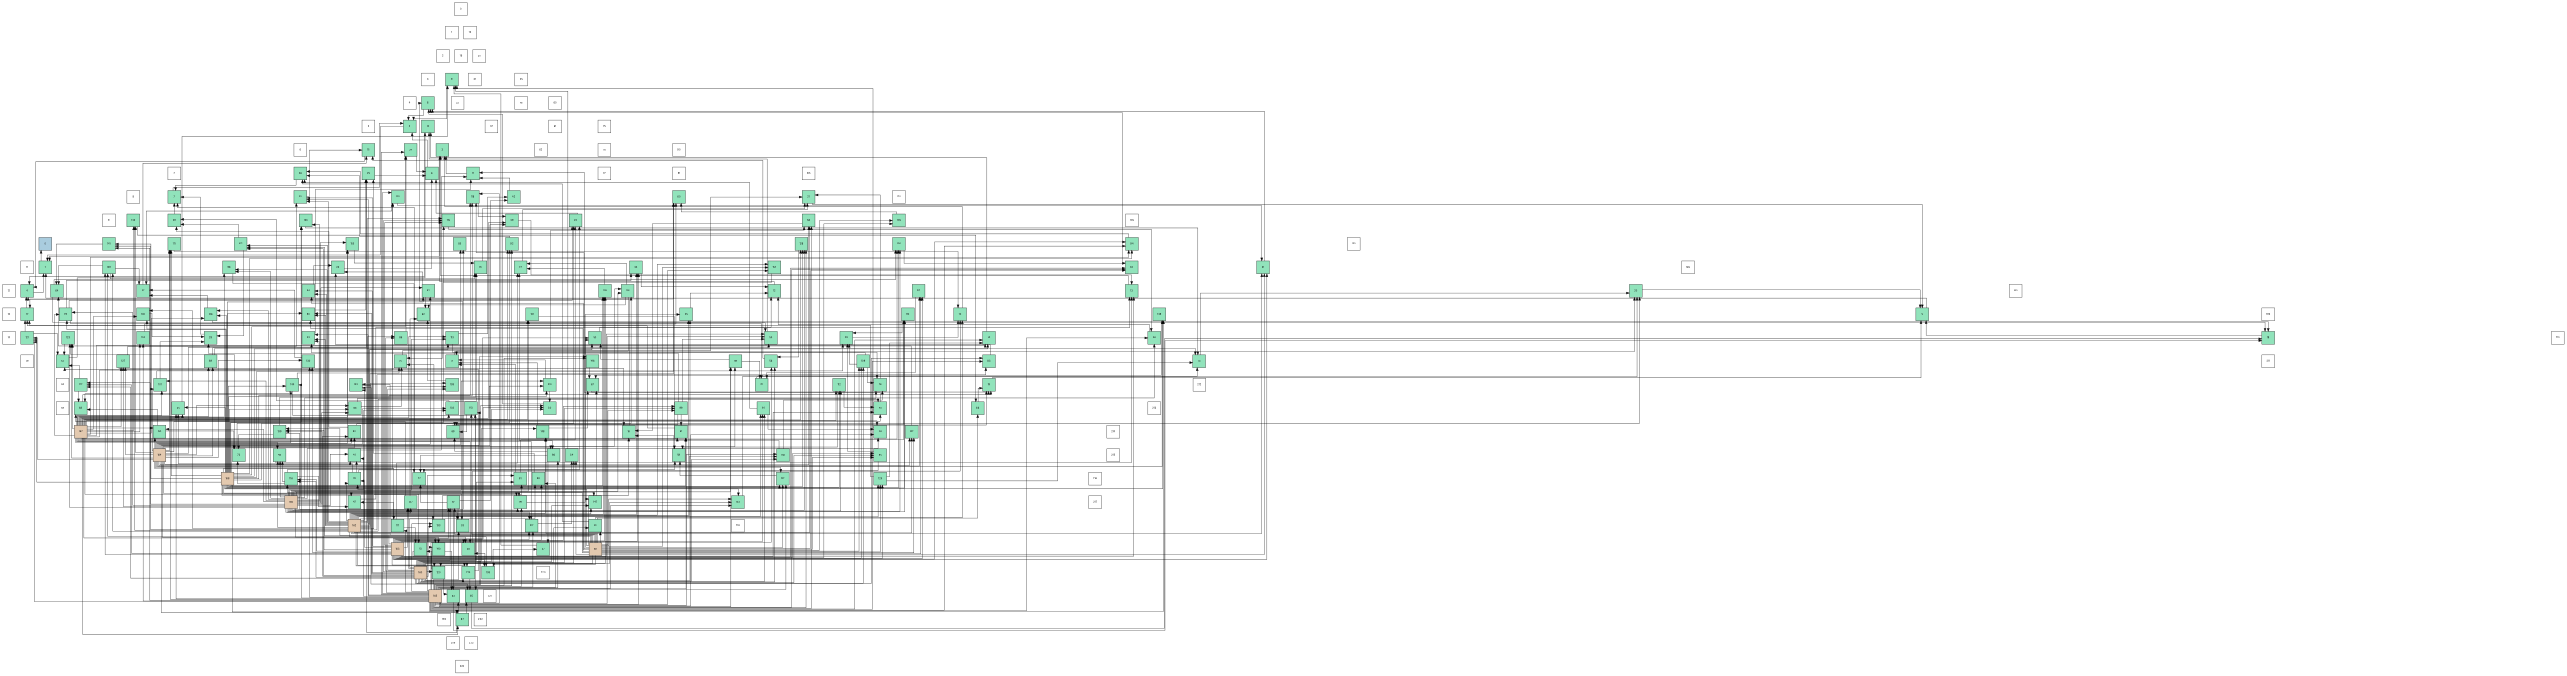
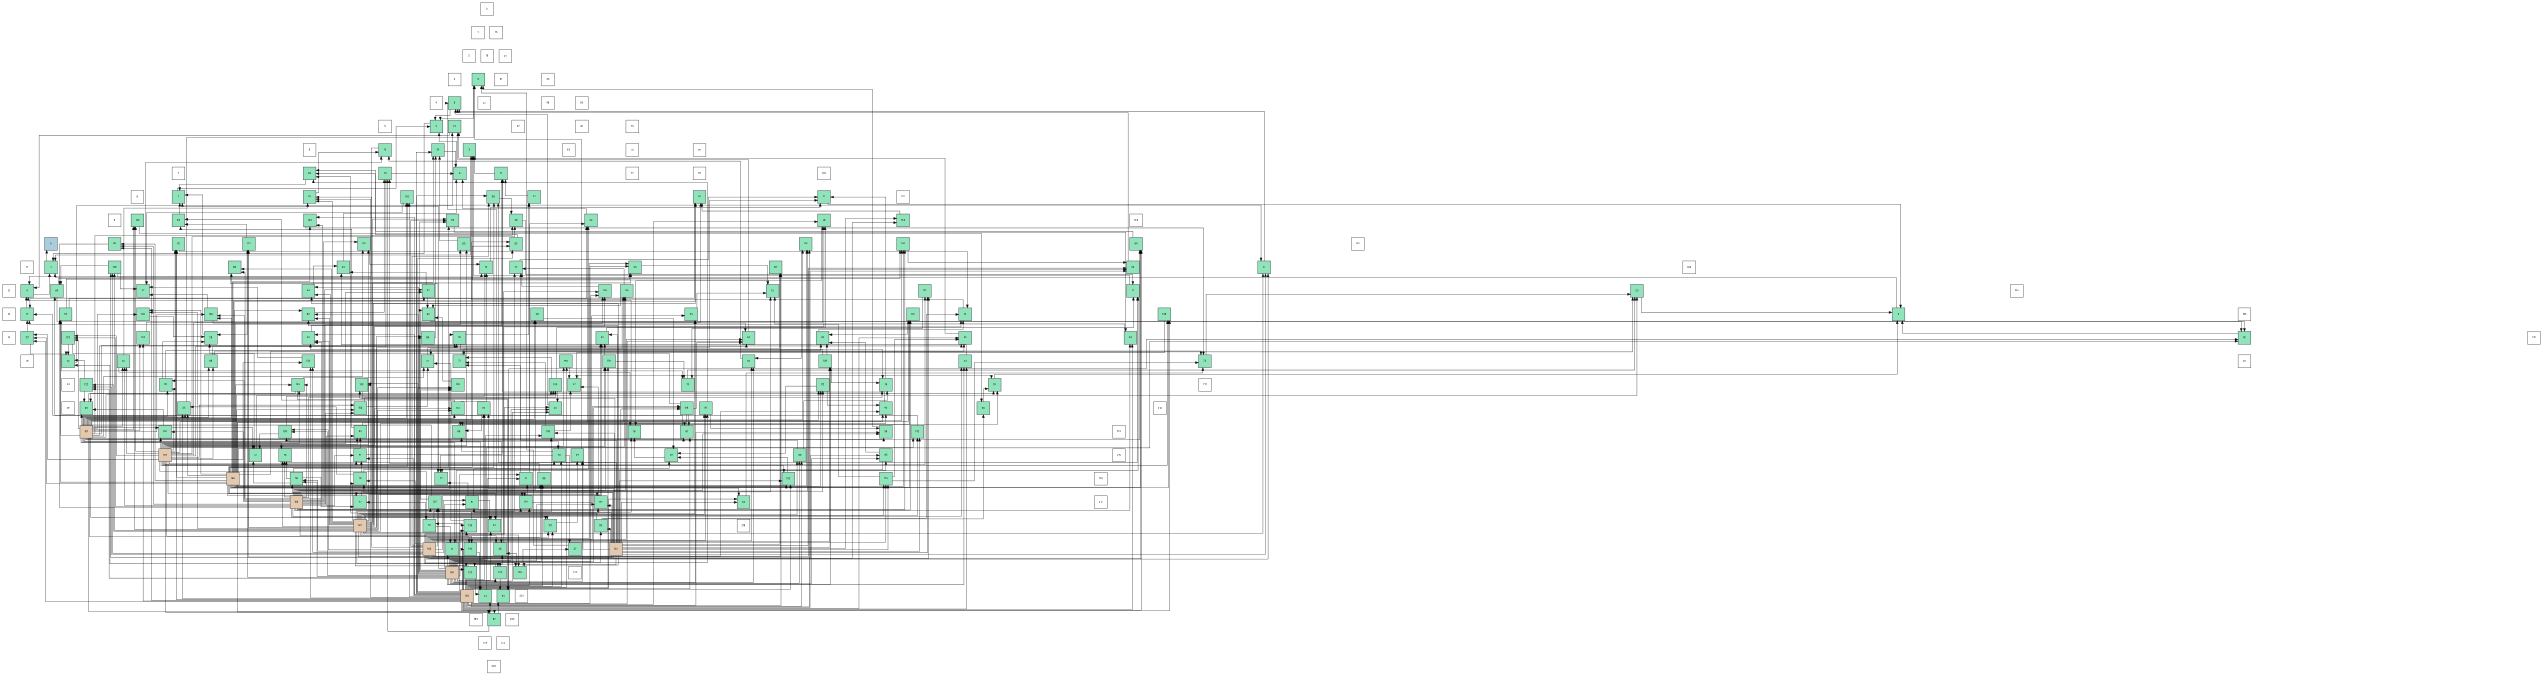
edge "85" -> "24": added
edge "160" -> "153": removed
